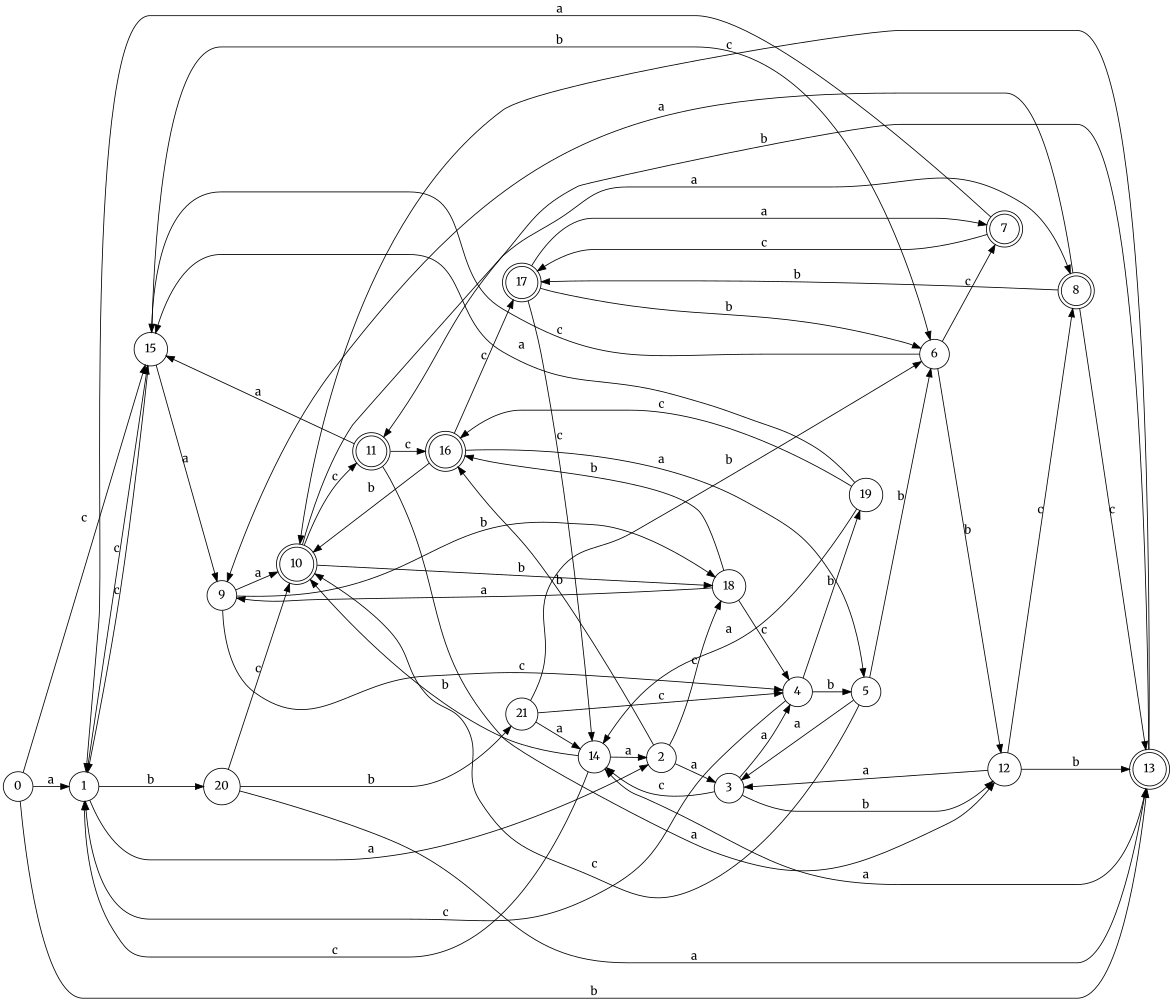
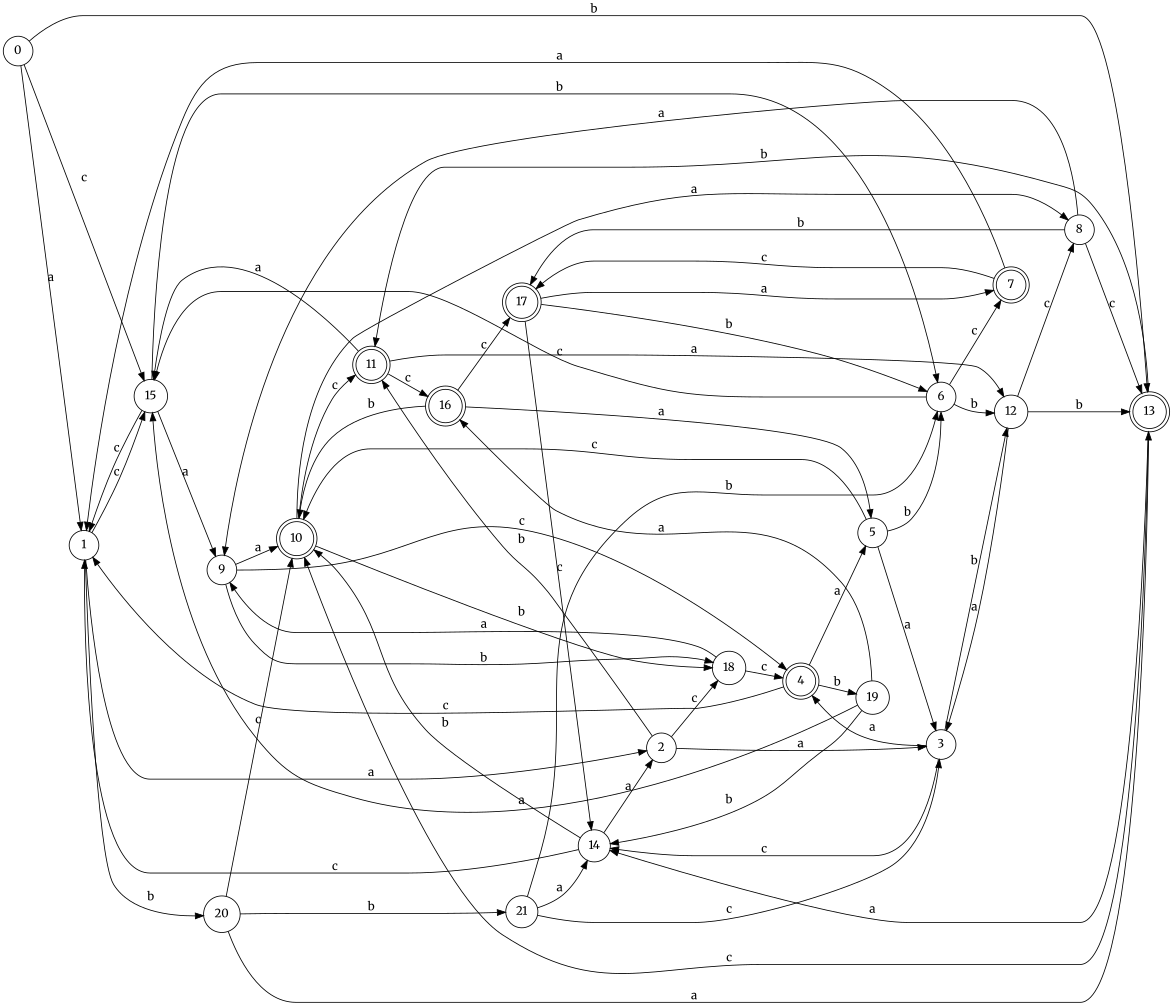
node "8": shape doublecircle -> circle
edge "19" -> "16": label "c" -> "a"
edge "18" -> "16": removed, label "b"
edge "2" -> "16": now "2" -> "11"
edge "19" -> "14": label "a" -> "b"
edge "4" -> "5": label "b" -> "a"
node "4": shape circle -> doublecircle
edge "21" -> "4": now "21" -> "3"
